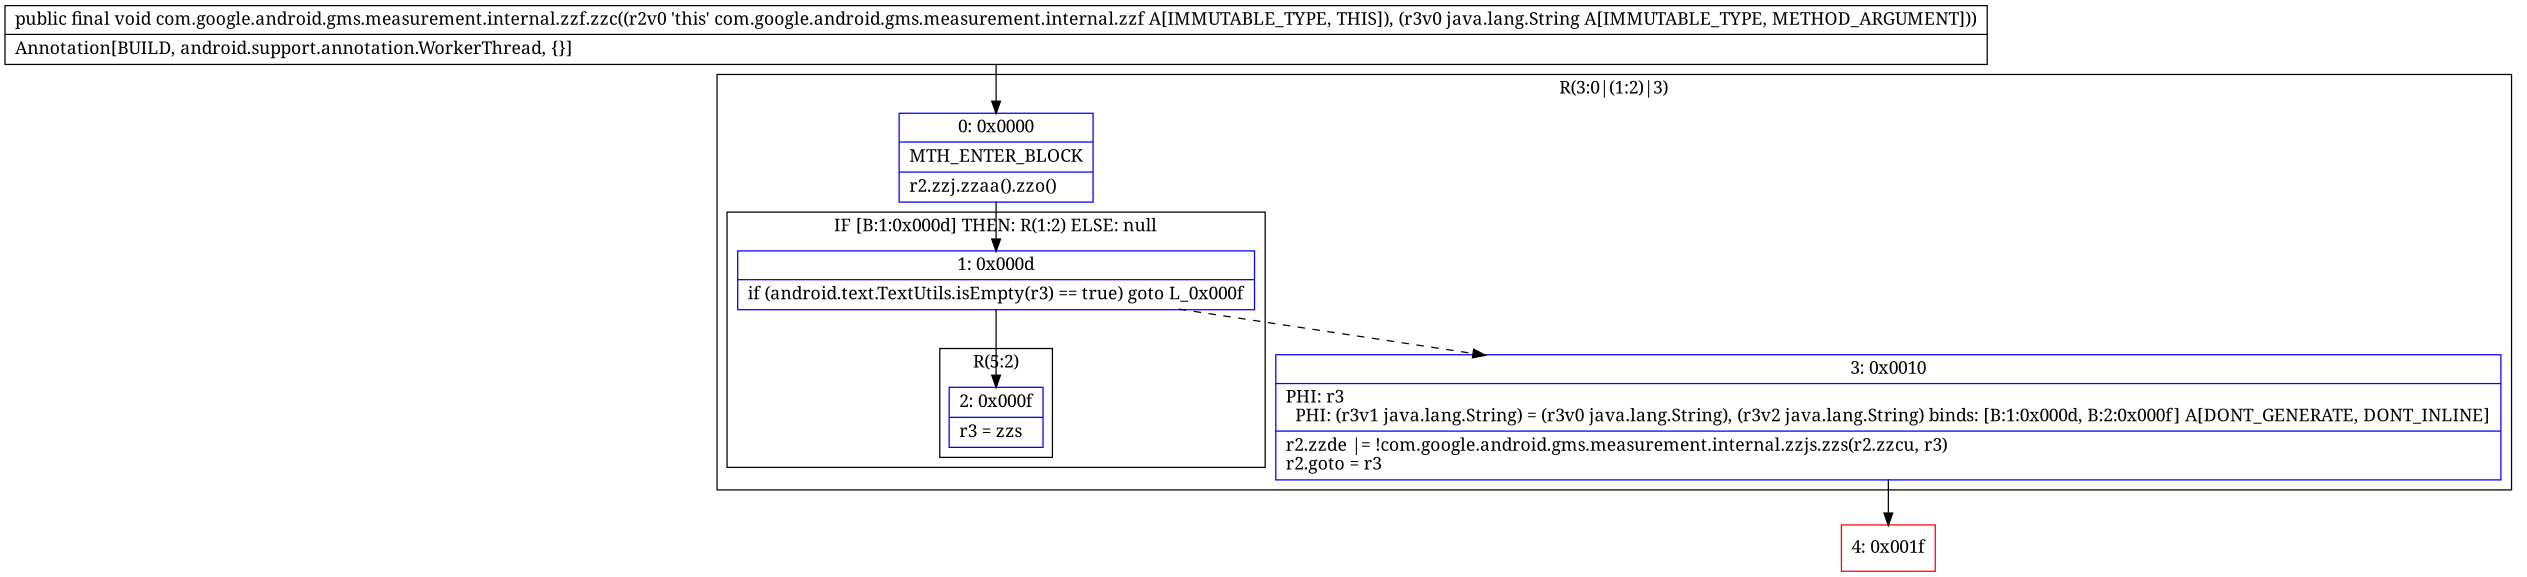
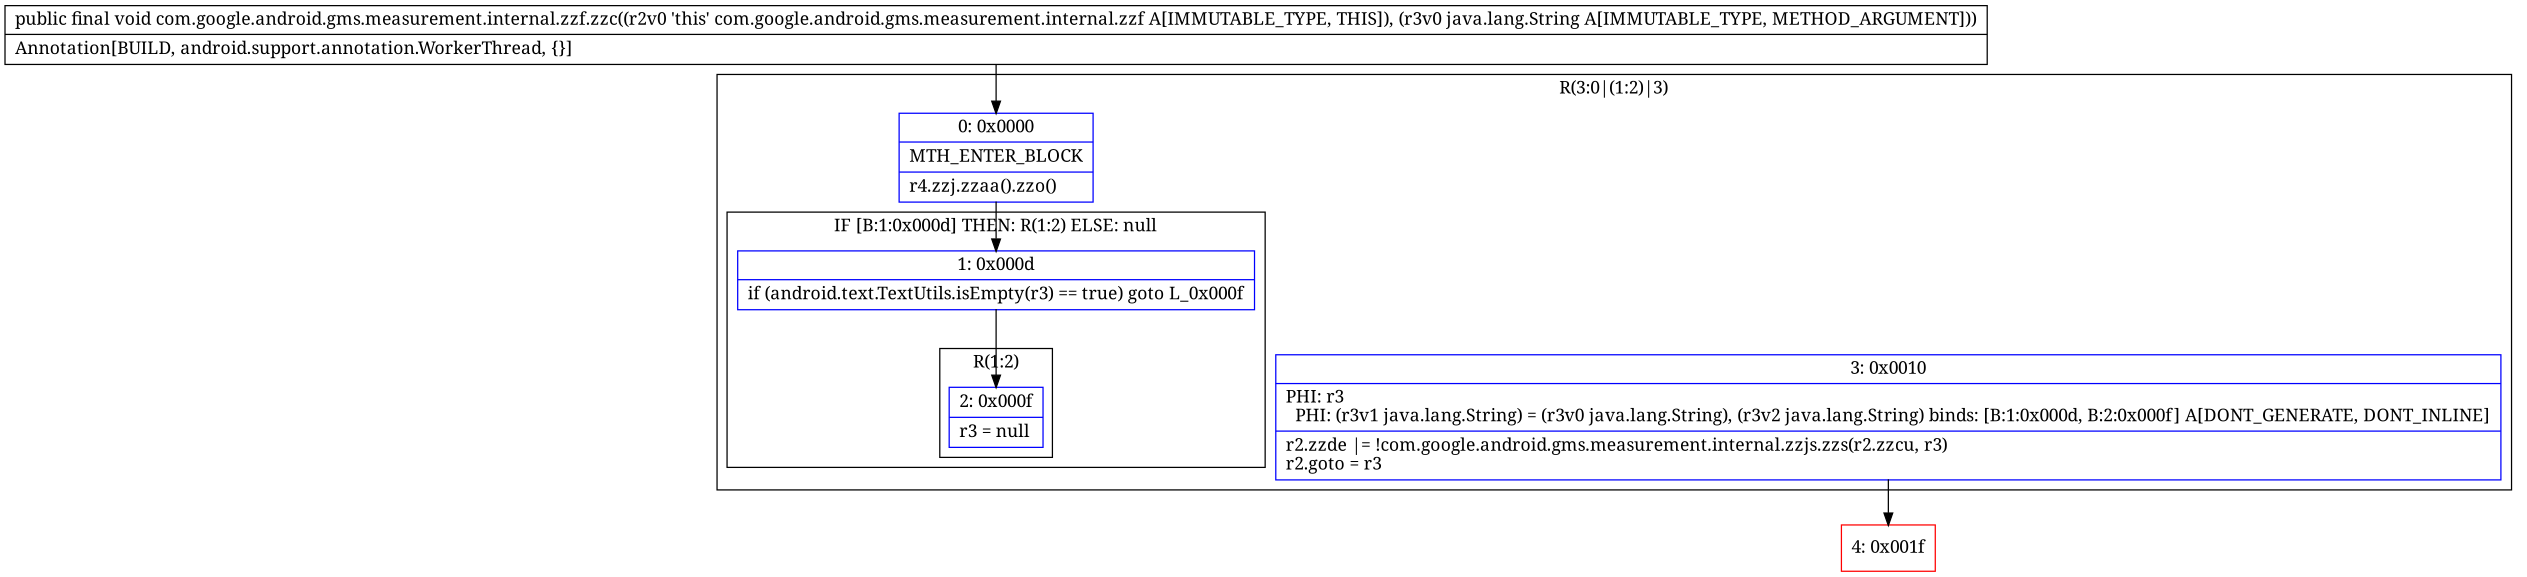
node "0: 0x0000": text "r2.zzj.zzaa().zzo()" -> "r4.zzj.zzaa().zzo()"
edge "1: 0x000d" -> "3: 0x0010": removed
cluster "R(5:2)": label "R(5:2)" -> "R(1:2)"
node "2: 0x000f": text "r3 = zzs" -> "r3 = null"
